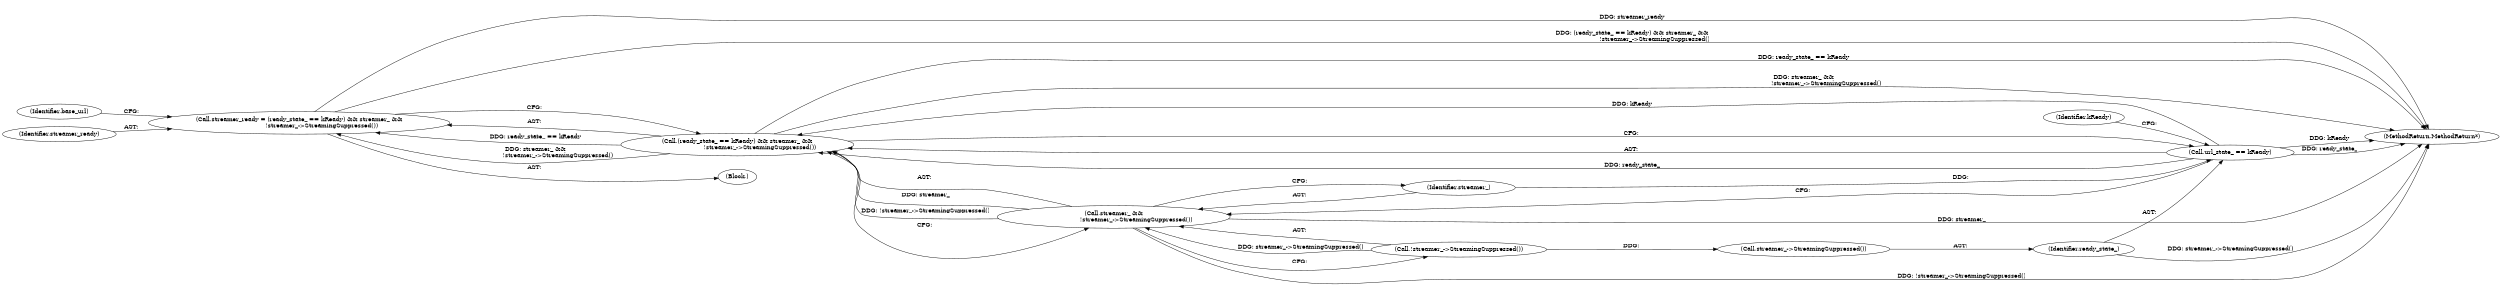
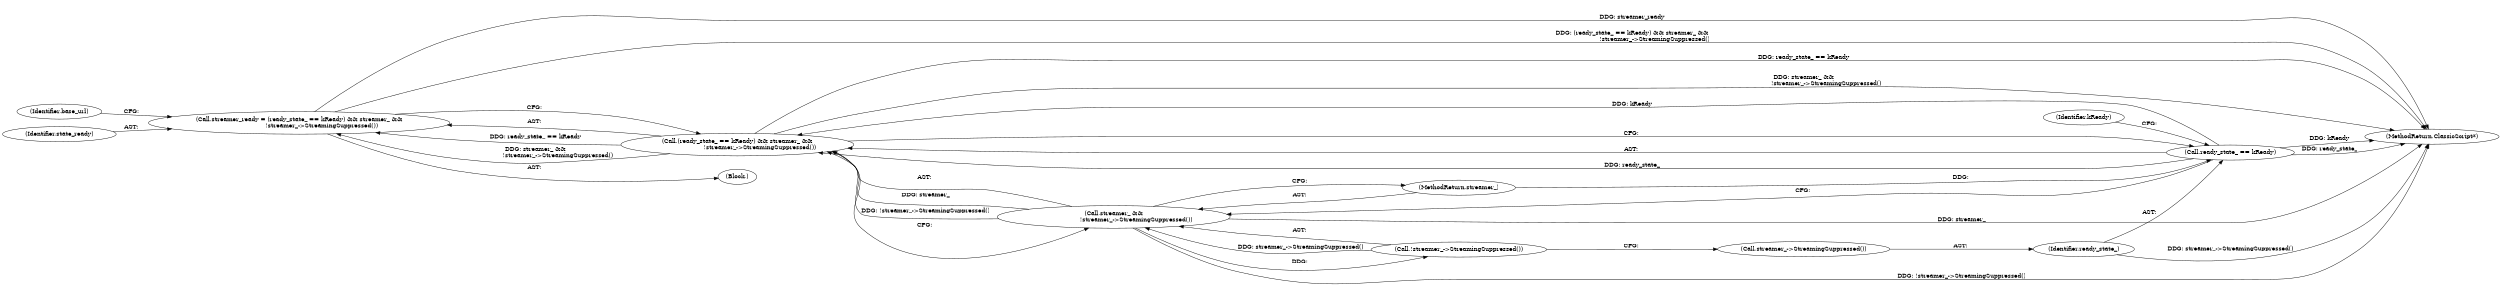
node "(Identifier,streamer_ready)": label "(Identifier,streamer_ready)" -> "(Identifier,state_ready)"
node "(MethodReturn,MethodReturn*)": label "(MethodReturn,MethodReturn*)" -> "(MethodReturn,ClassicScript*)"
node "(Call,url_state_ == kReady)": label "(Call,url_state_ == kReady)" -> "(Call,ready_state_ == kReady)"
node "(Identifier,streamer_)": label "(Identifier,streamer_)" -> "(MethodReturn,streamer_)"
edge "(Call,!streamer_->StreamingSuppressed())" -> "(Call,streamer_->StreamingSuppressed())": label "DDG: " -> "CFG: "
edge "(Call,streamer_ && !streamer_->StreamingSuppressed())" -> "(Call,!streamer_->StreamingSuppressed())": label "CFG: " -> "DDG: "
